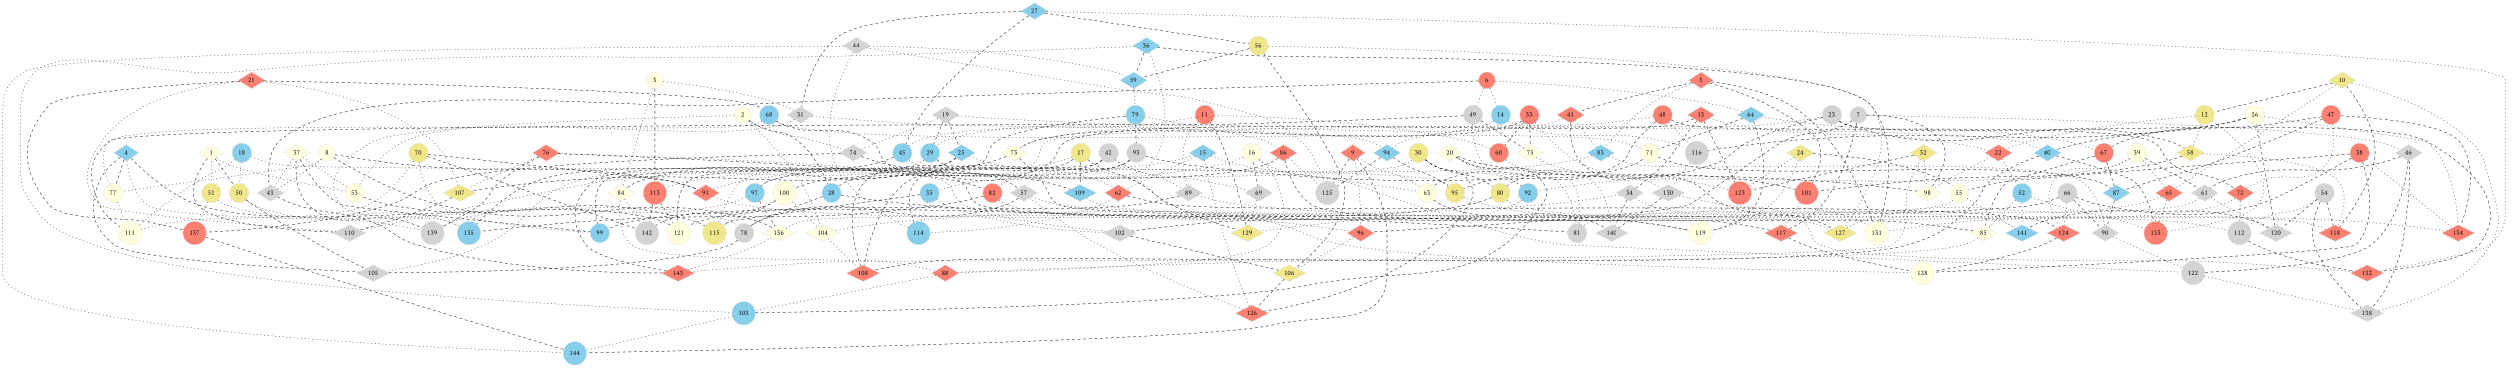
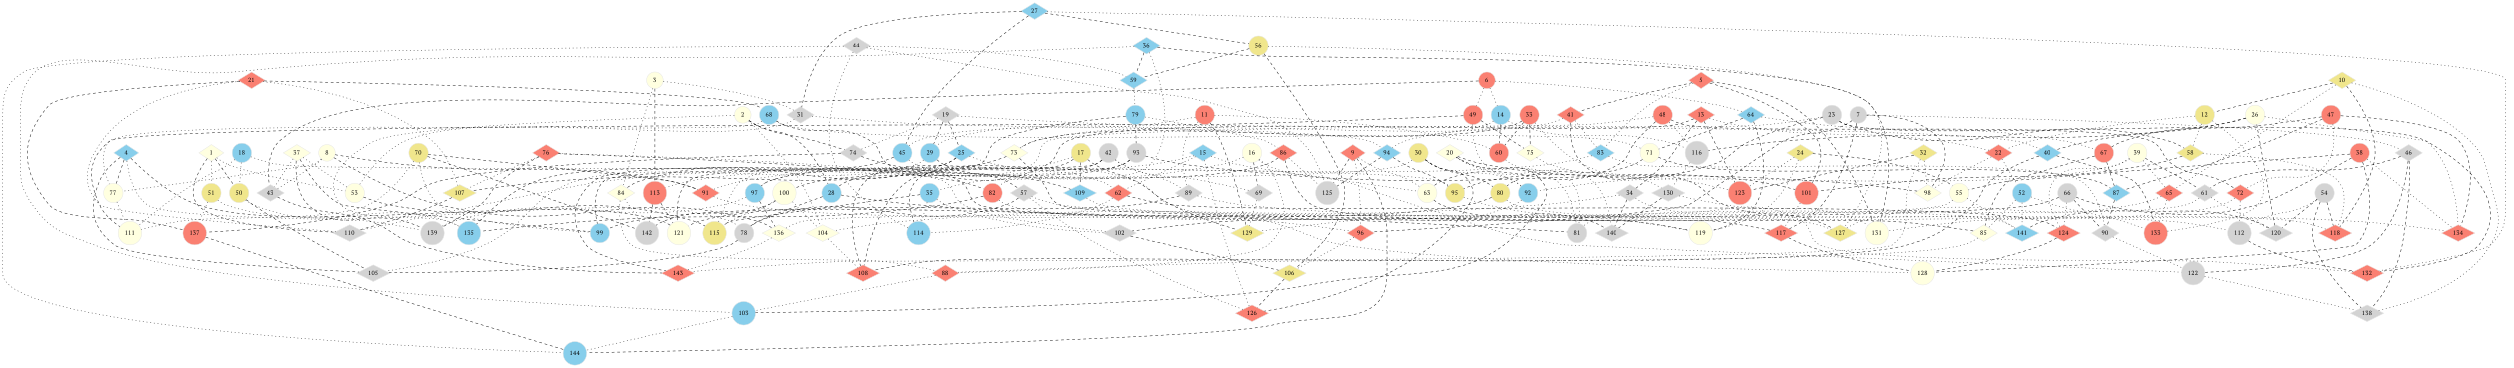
node "49": fillcolor lightgrey -> salmon
edge "14" -- "60": added
edge "2" -- "74": style dotted -> dashed
